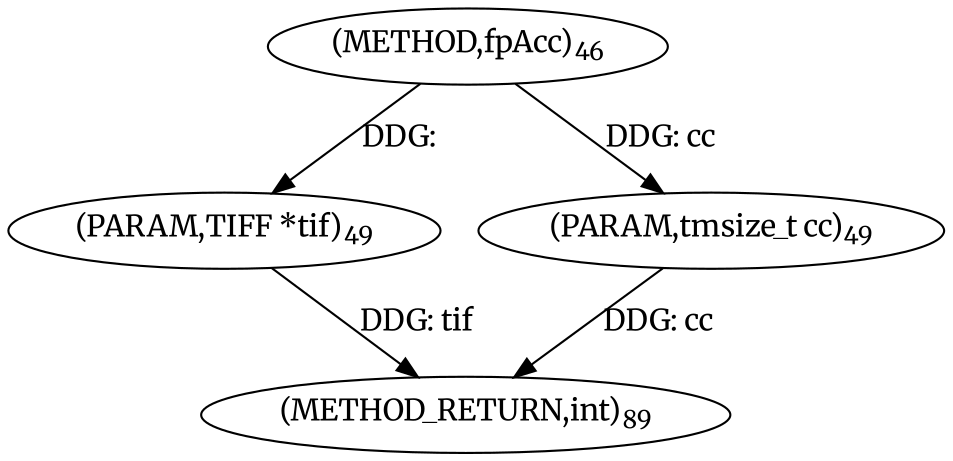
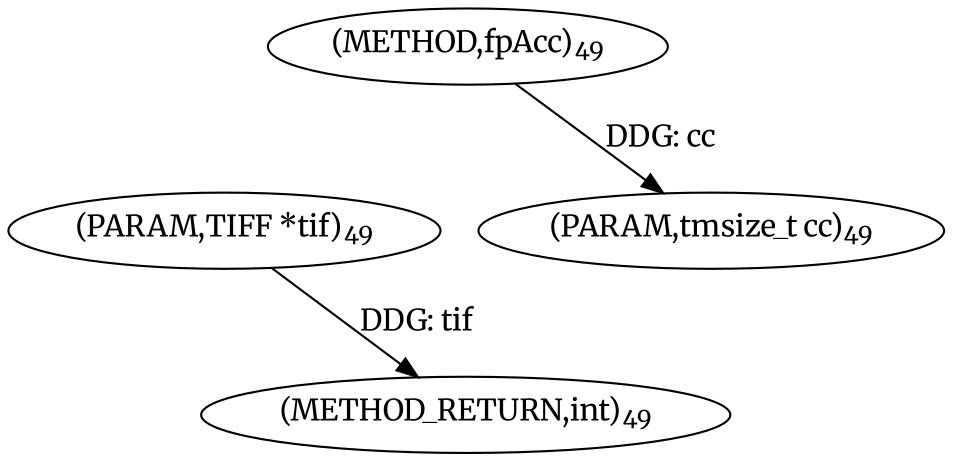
node "(METHOD,fpAcc)": text "46" -> "49"
edge "(METHOD,fpAcc)" -> "(PARAM,TIFF *tif)": removed, label "DDG:"
edge "(PARAM,tmsize_t cc)" -> "(METHOD_RETURN,int)": removed, label "DDG: cc"
node "(METHOD_RETURN,int)": text "89" -> "49"
